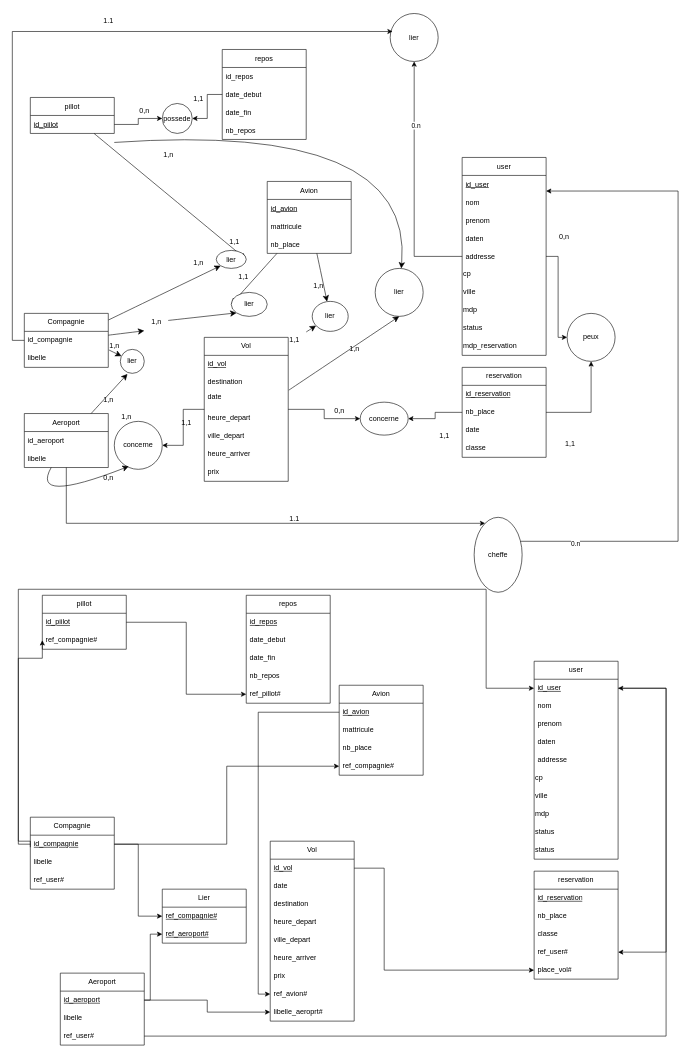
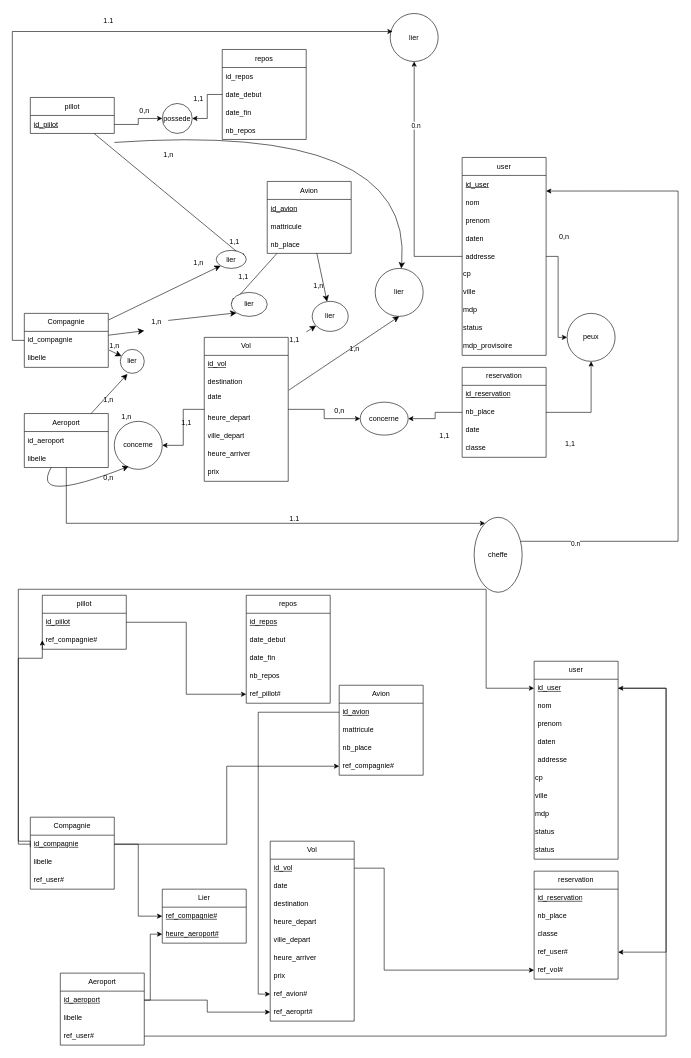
node "mdp_reservation": label "mdp_reservation" -> "mdp_provisoire"
node "ref_aeroport#": label "ref_aeroport#" -> "heure_aeroport#"
node "place_vol#": label "place_vol#" -> "ref_vol#"
node "libelle_aeroprt#": label "libelle_aeroprt#" -> "ref_aeroprt#"
